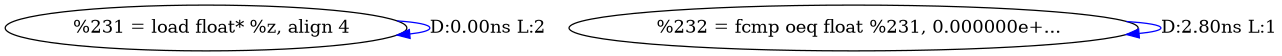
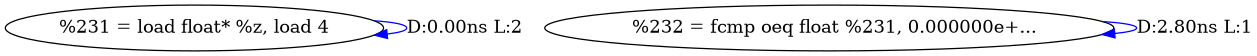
node "%231 = load float* %z, align 4": label "%231 = load float* %z, align 4" -> "%231 = load float* %z, load 4"
